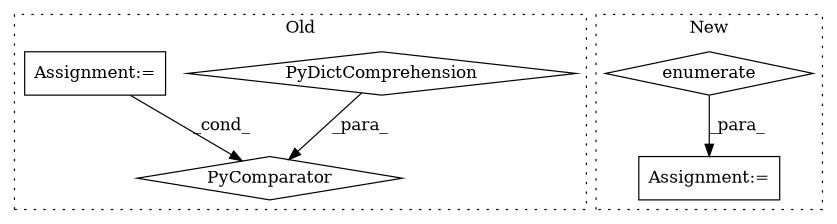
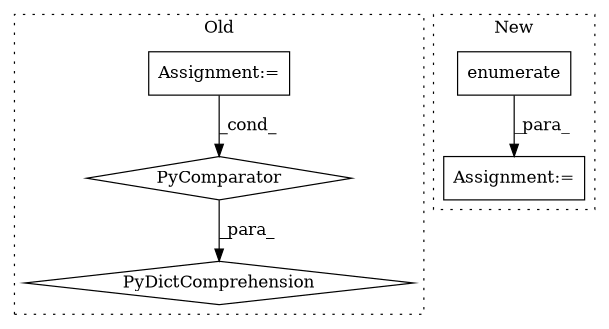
node "enumerate": shape diamond -> box
edge "PyDictComprehension" -> "PyComparator": reversed
